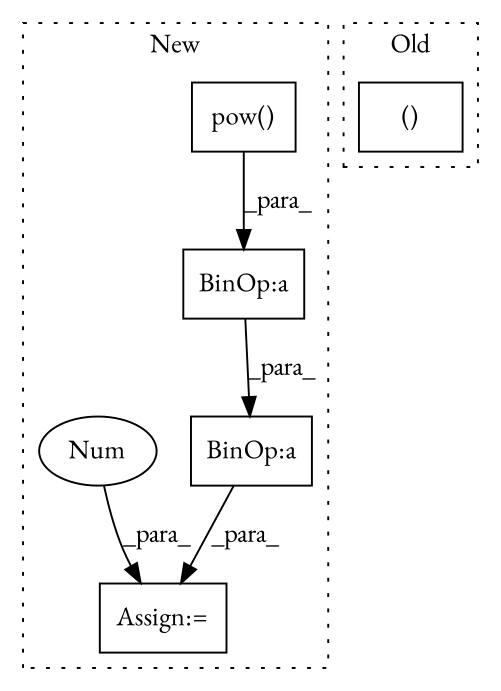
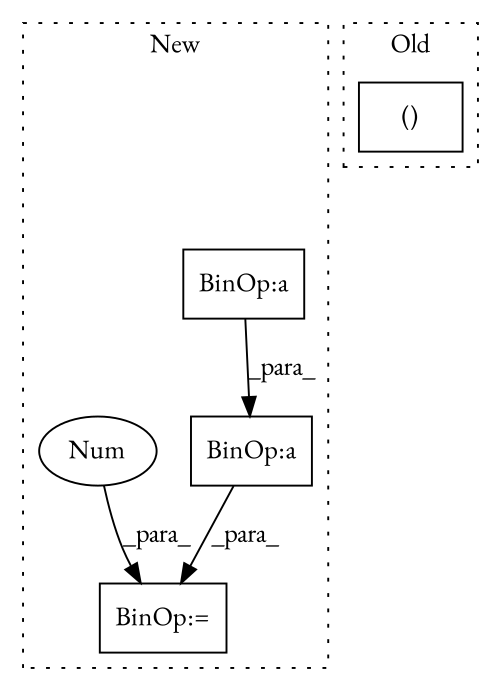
node "pow()": removed
node "Assign:=": label "Assign:=" -> "BinOp:="
